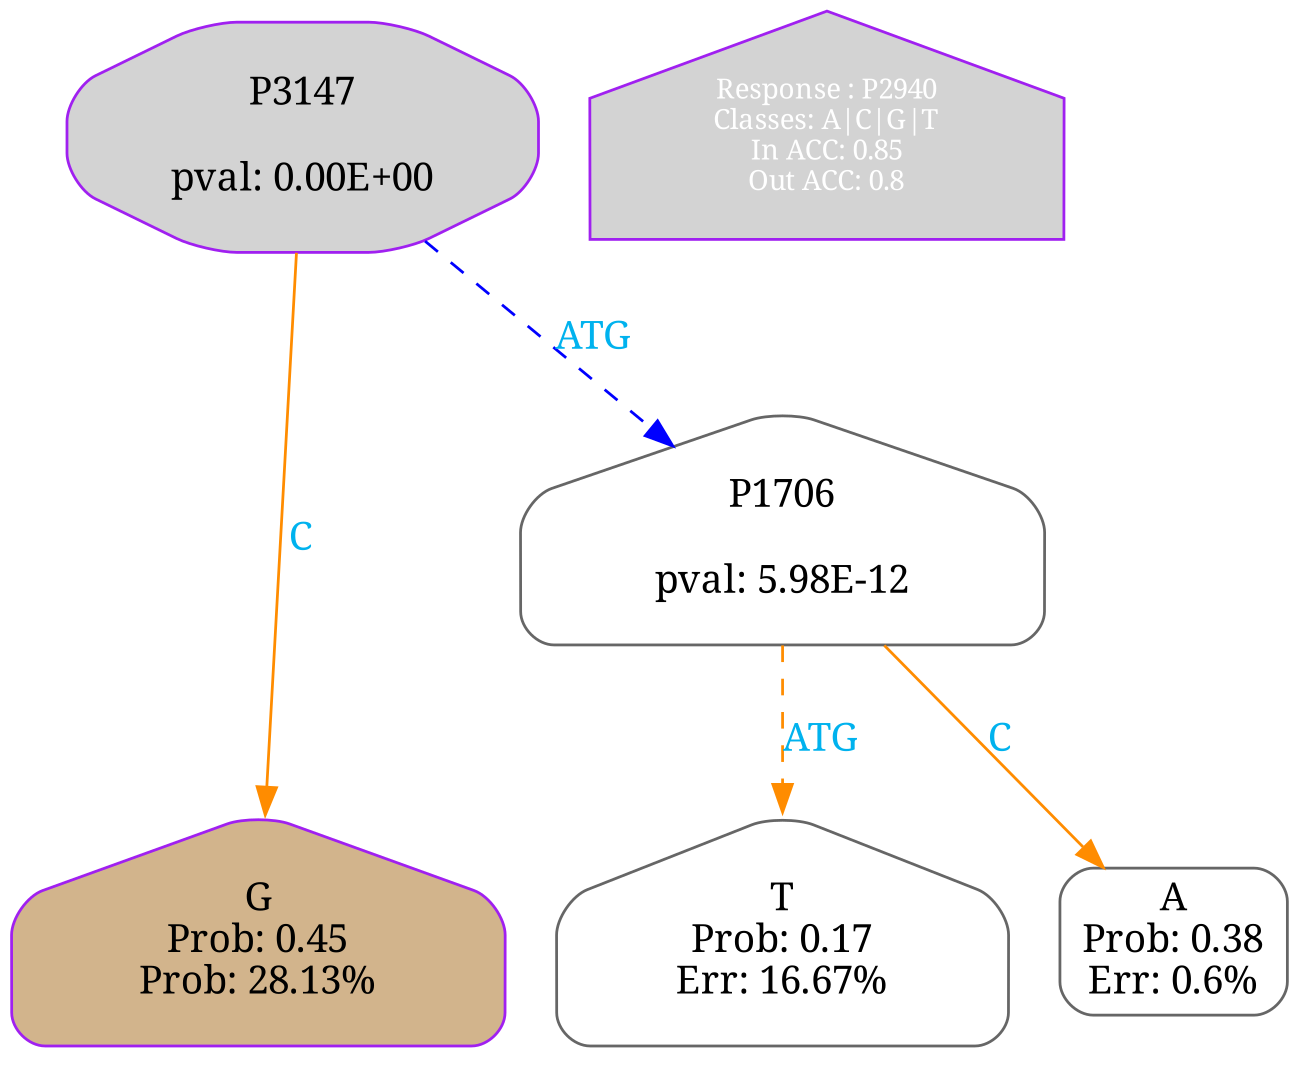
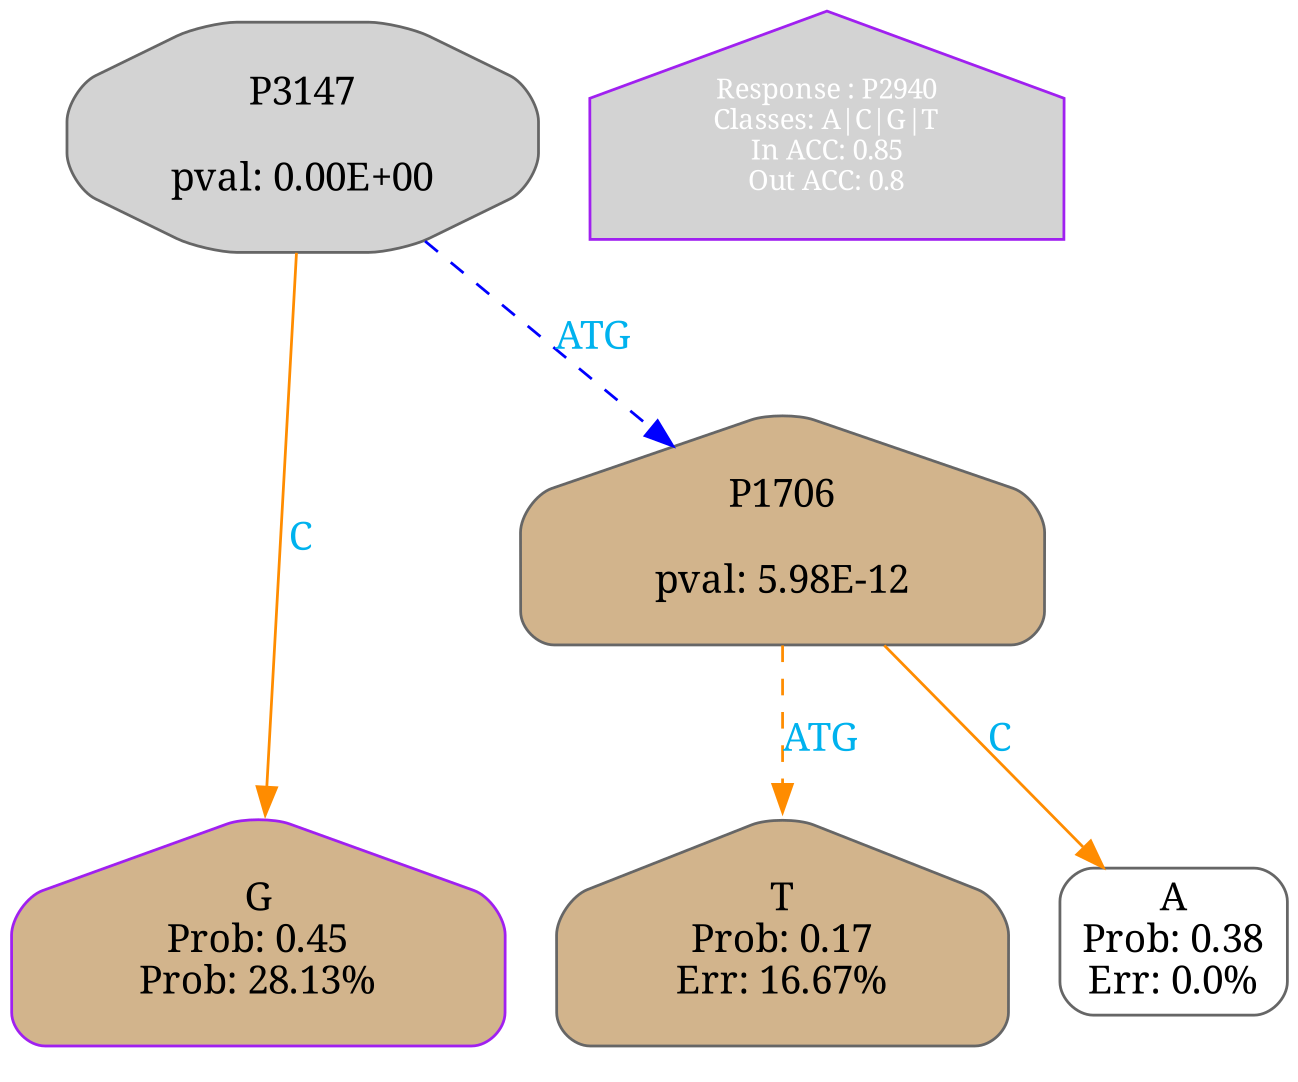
node "P3147 pval: 0.00E+00": color purple -> gray40
node "P1706 pval: 5.98E-12": fillcolor white -> tan
node "T Prob: 0.17 Err: 16.67%": fillcolor white -> tan
node "A Prob: 0.38 Err: 0.6%": label "A Prob: 0.38 Err: 0.6%" -> "A Prob: 0.38 Err: 0.0%"
